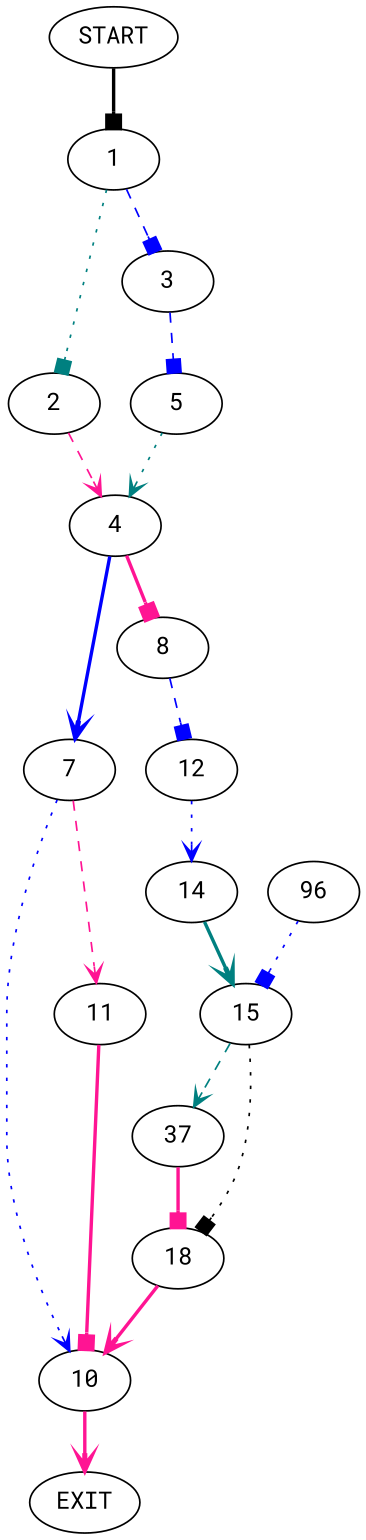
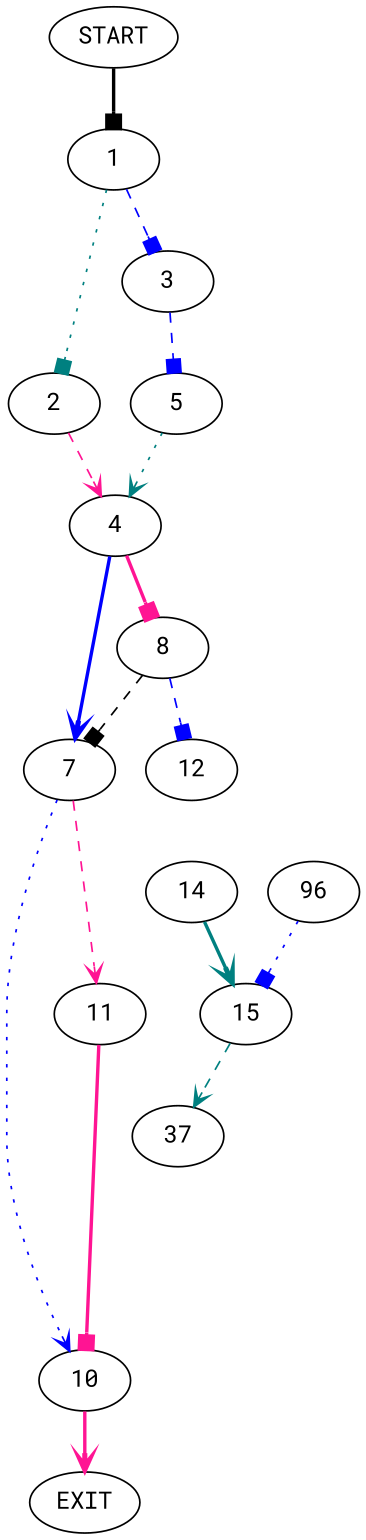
edge "8" -> "7": added
edge "12" -> "14": removed
node "18": removed
